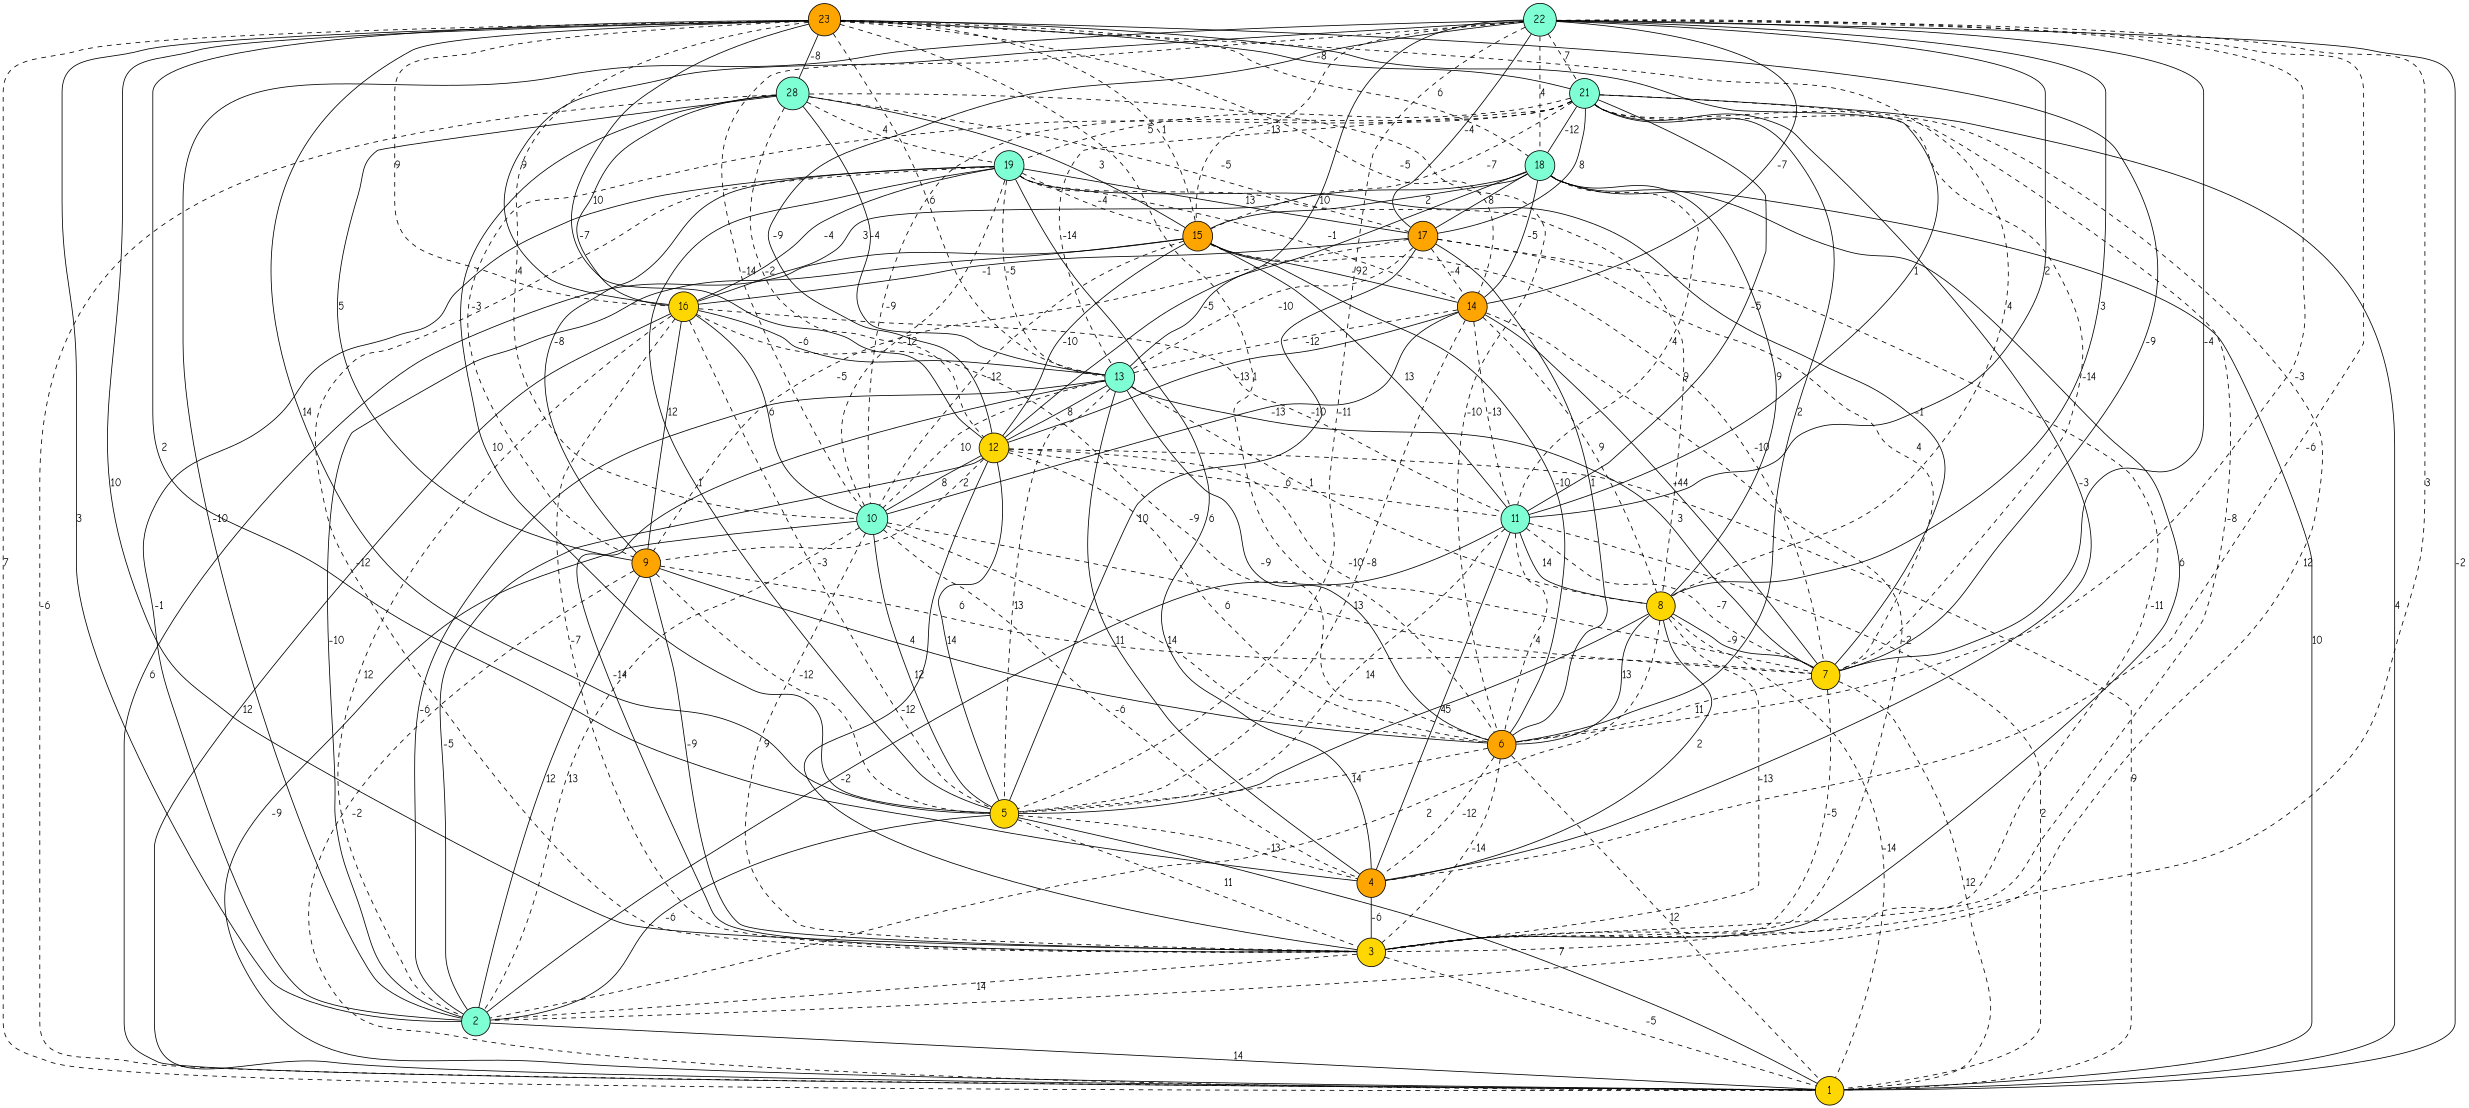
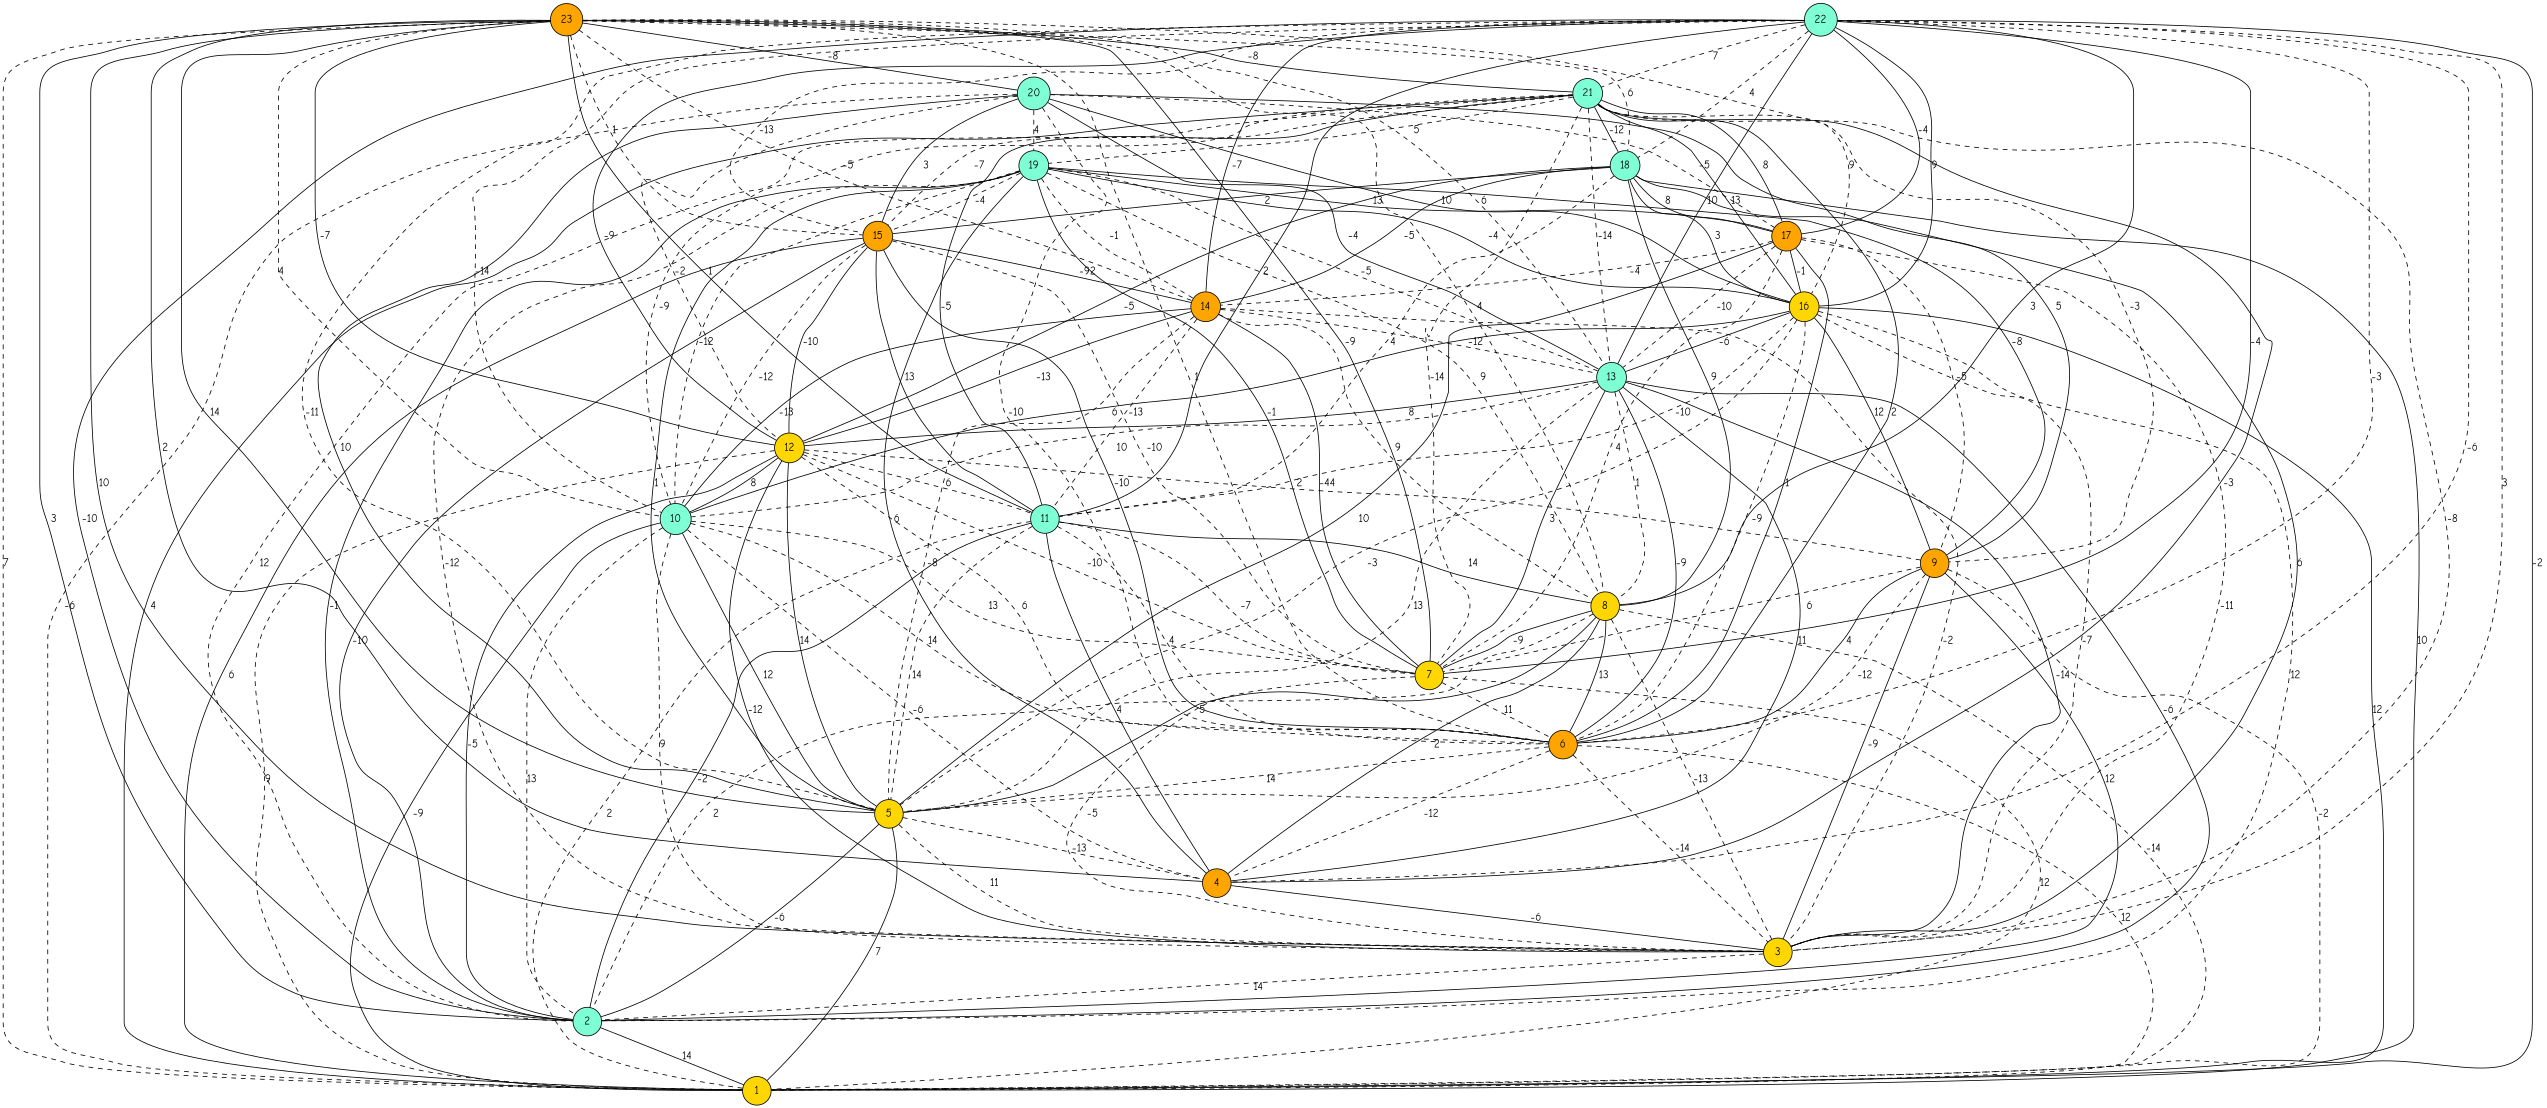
node "28": label "28" -> "20"
edge "21" -- "16": added, label "13"
edge "3" -- "1": removed, label "-5"
